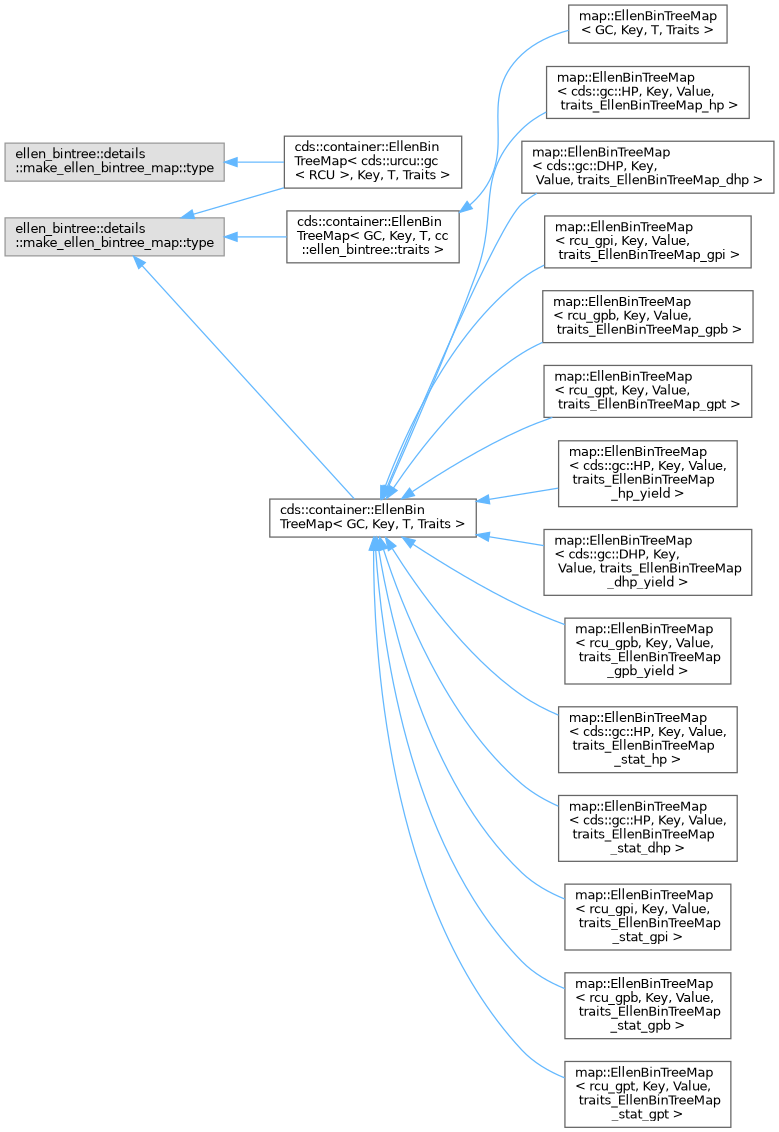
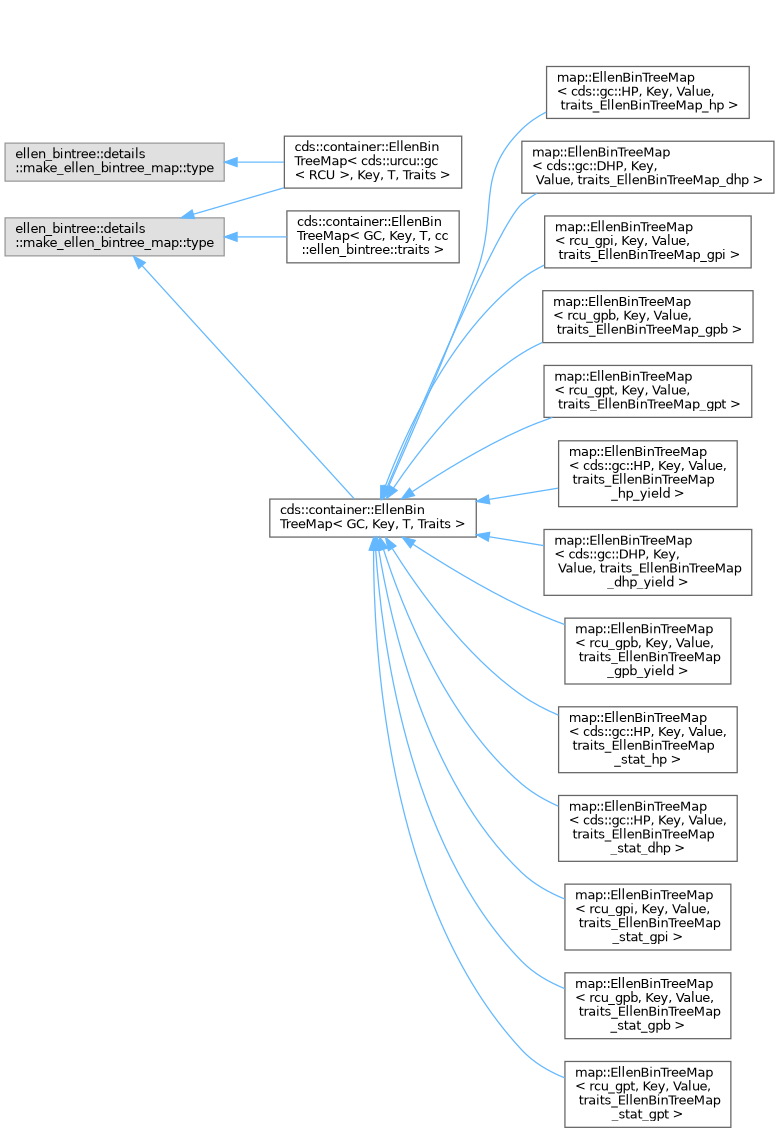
node "map::EllenBinTreeMap < GC, Key, T, Traits >": removed
